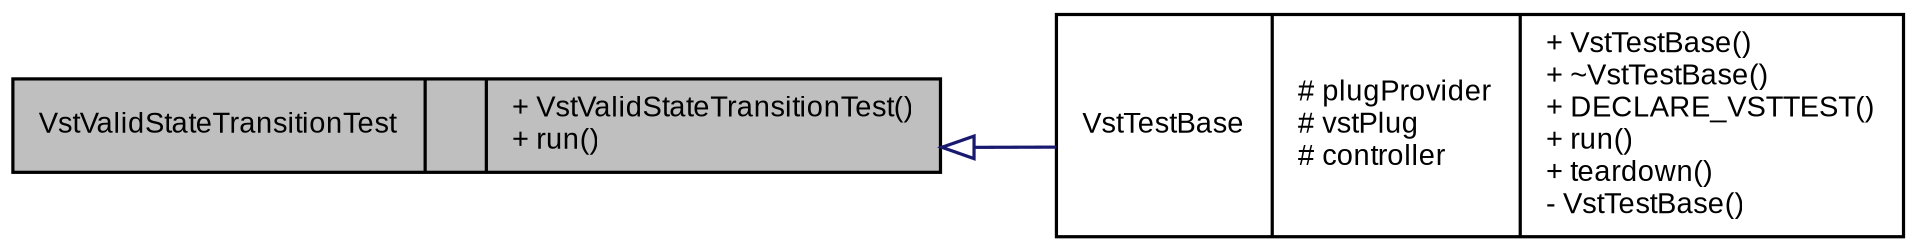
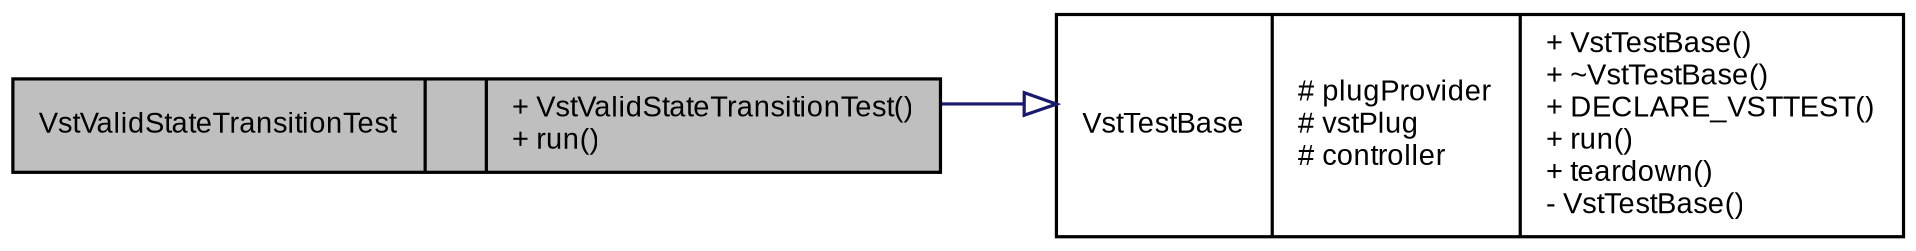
edge "VstTestBase" -> "VstValidStateTransitionTest": reversed
